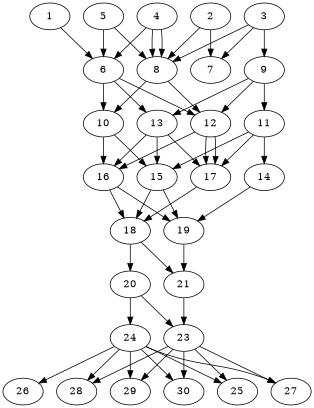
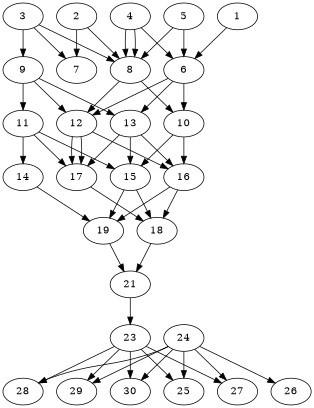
node "20": removed
